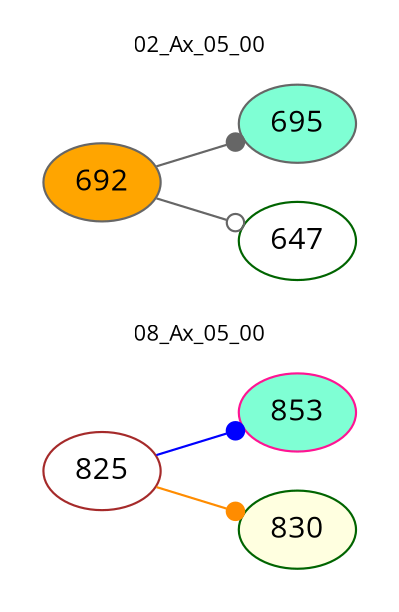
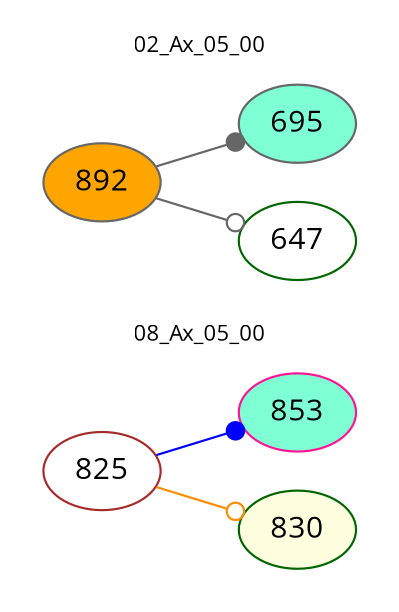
node "692": label "692" -> "892"
edge "825" -> "830": arrowhead dot -> odot
